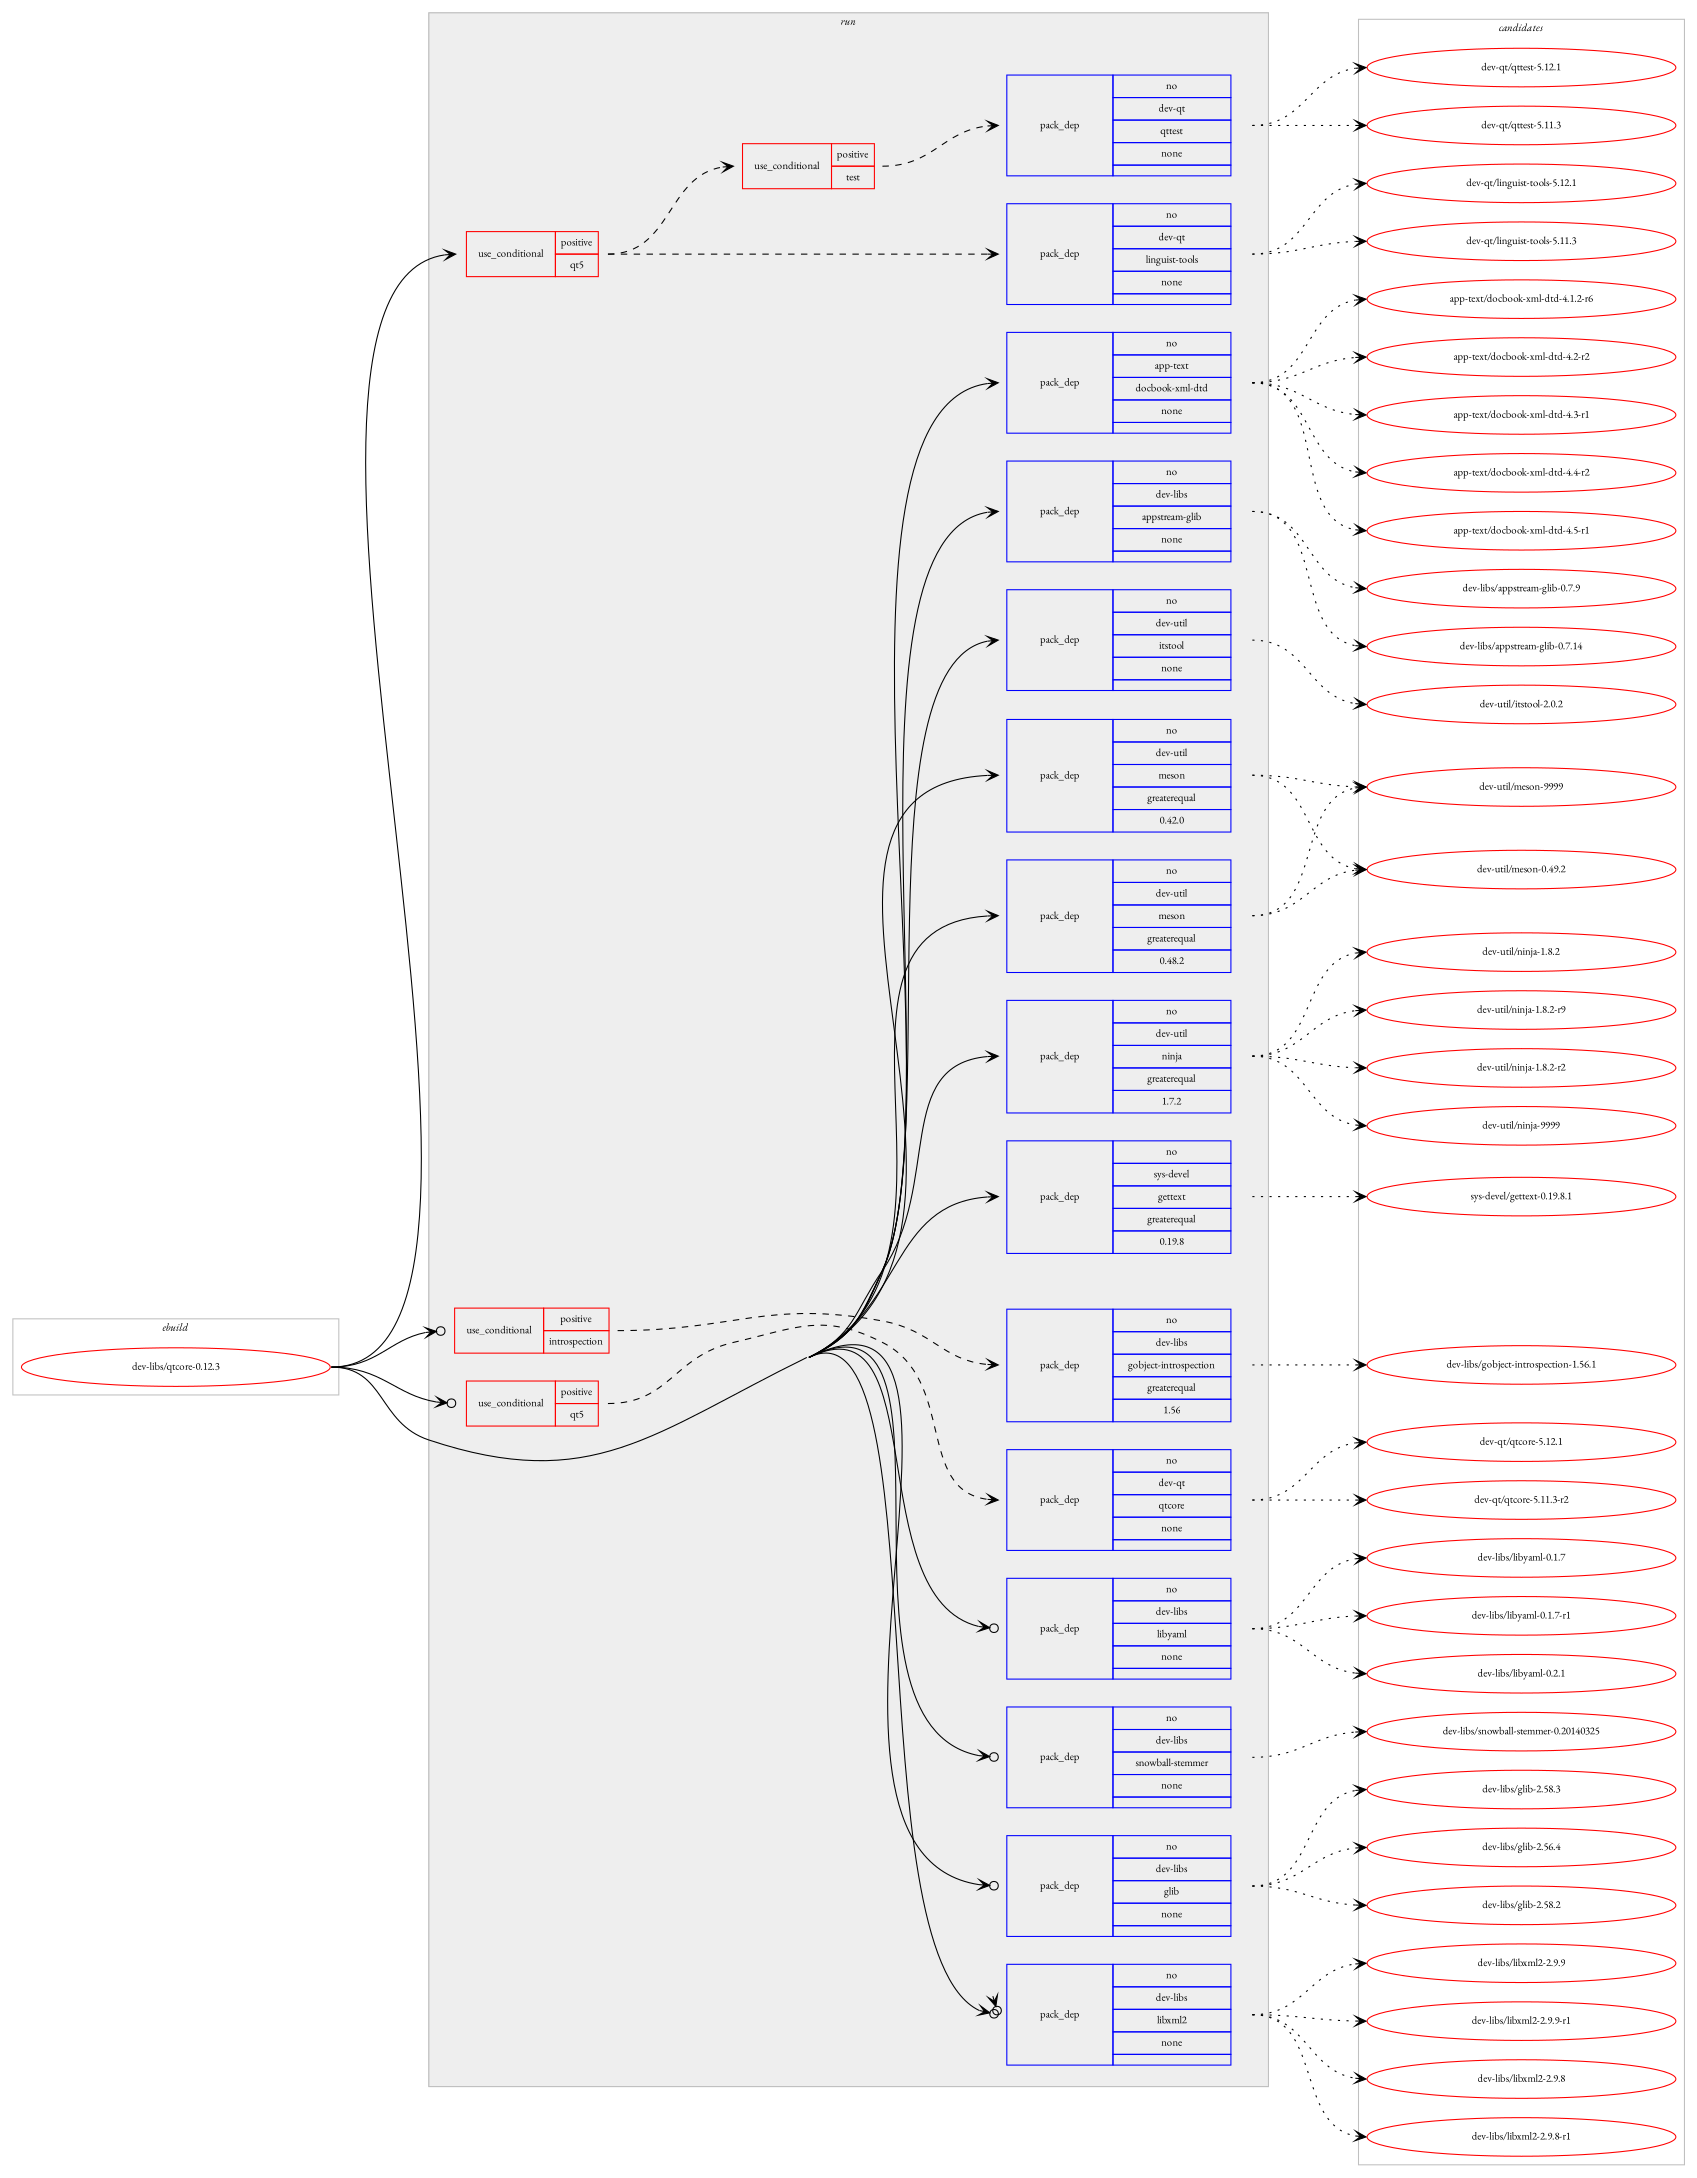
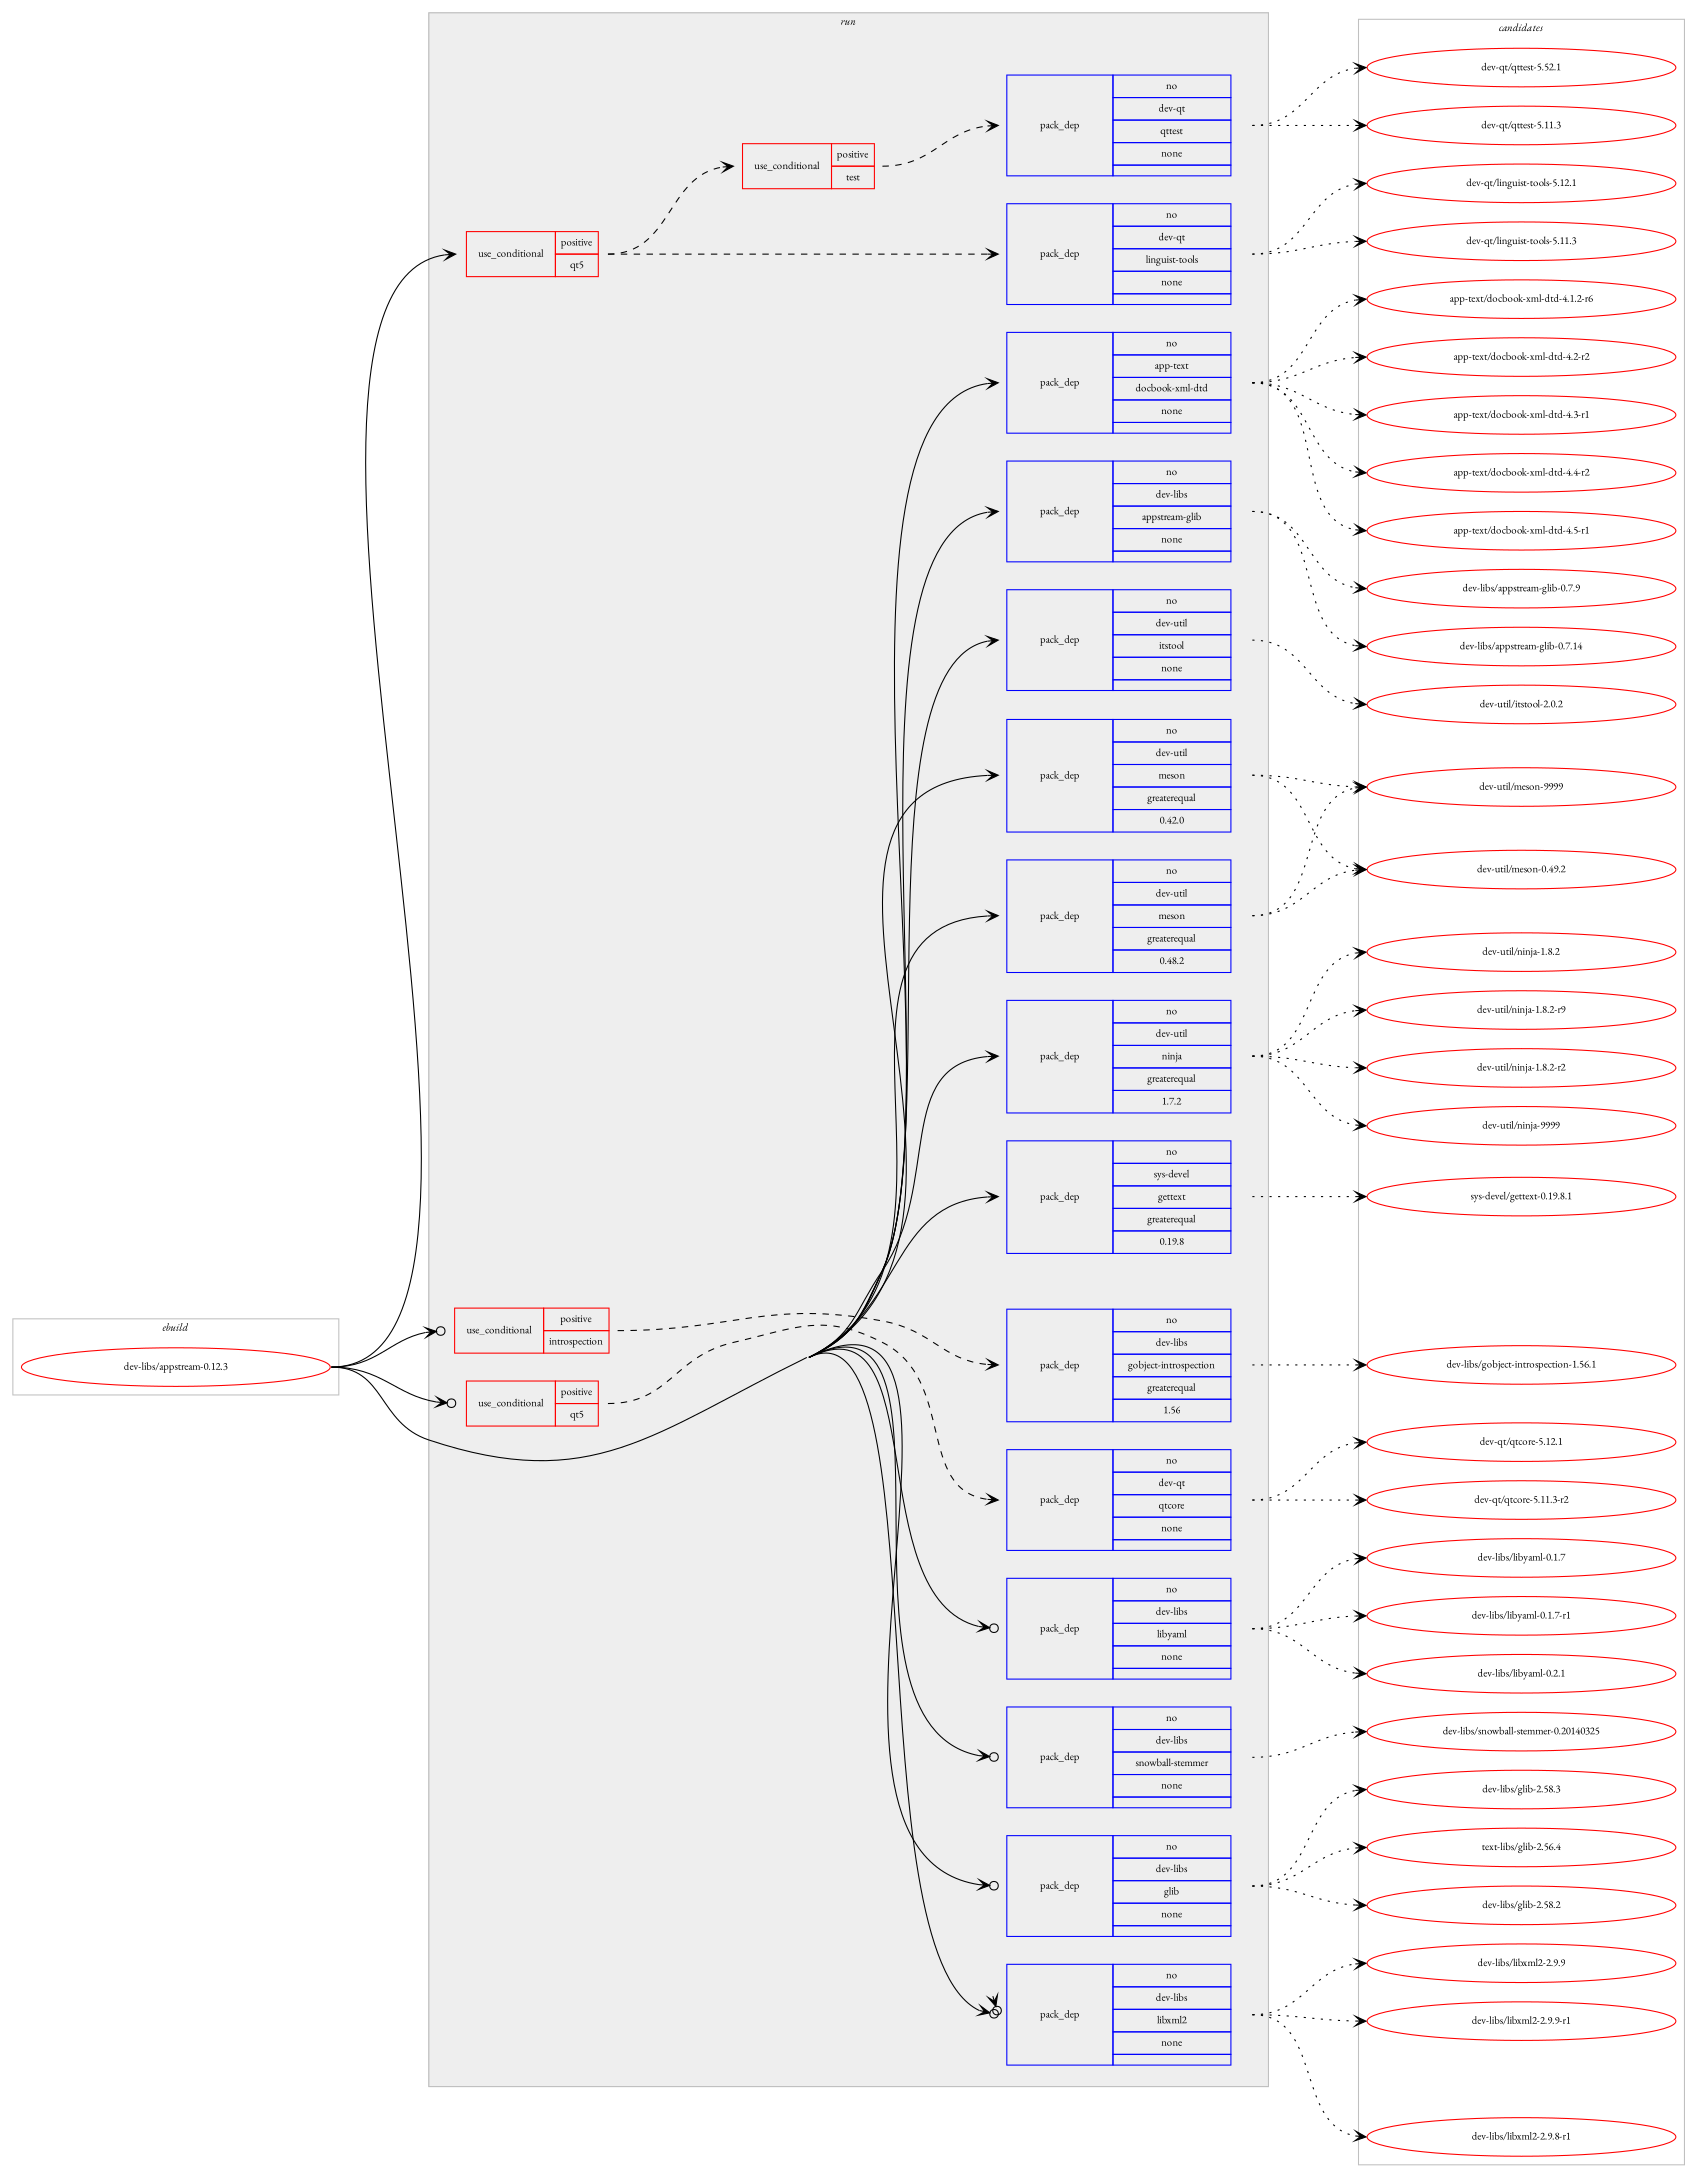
node "dev-qt/qttest-5.12.1": label "dev-qt/qttest-5.12.1" -> "dev-qt/qttest-5.52.1"
node "dev-libs/qtcore-0.12.3": label "dev-libs/qtcore-0.12.3" -> "dev-libs/appstream-0.12.3"
node "dev-libs/glib-2.56.4": label "dev-libs/glib-2.56.4" -> "text-libs/glib-2.56.4"
node "dev-libs/libxml2-2.9.8": removed
